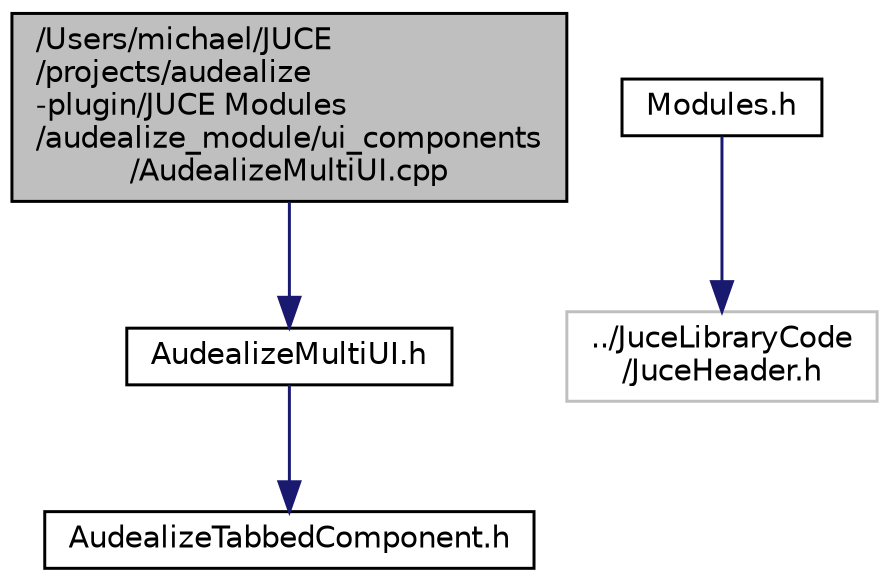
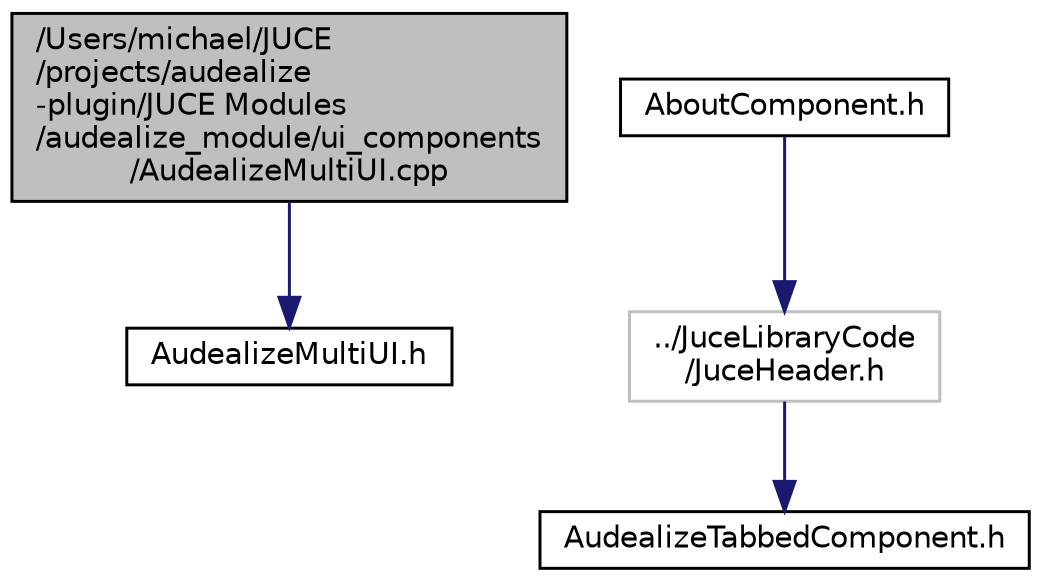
node "Modules.h": label "Modules.h" -> "AboutComponent.h"
edge "AudealizeMultiUI.h" -> "AudealizeTabbedComponent.h": now "../JuceLibraryCode /JuceHeader.h" -> "AudealizeTabbedComponent.h"
